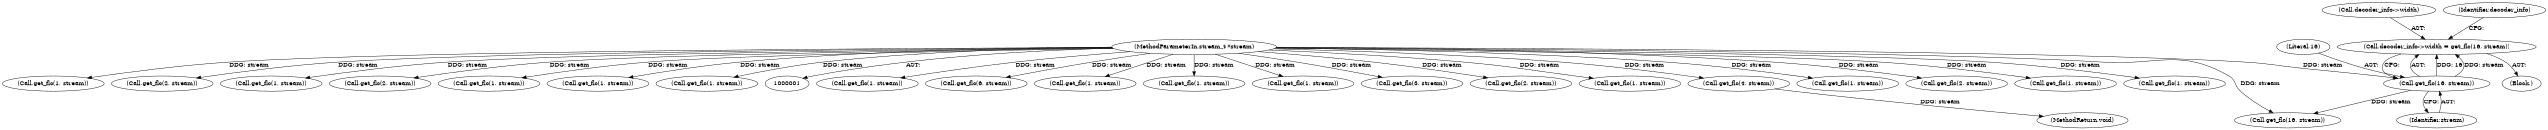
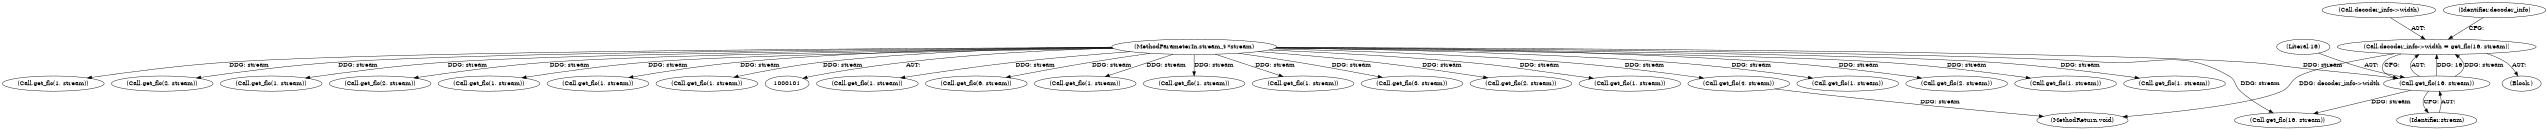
node "1000001": label "1000001" -> "1000101"
edge "(Call,decoder_info->width = get_flc(16, stream))" -> "(MethodReturn,void)": added, label "DDG: decoder_info->width"
